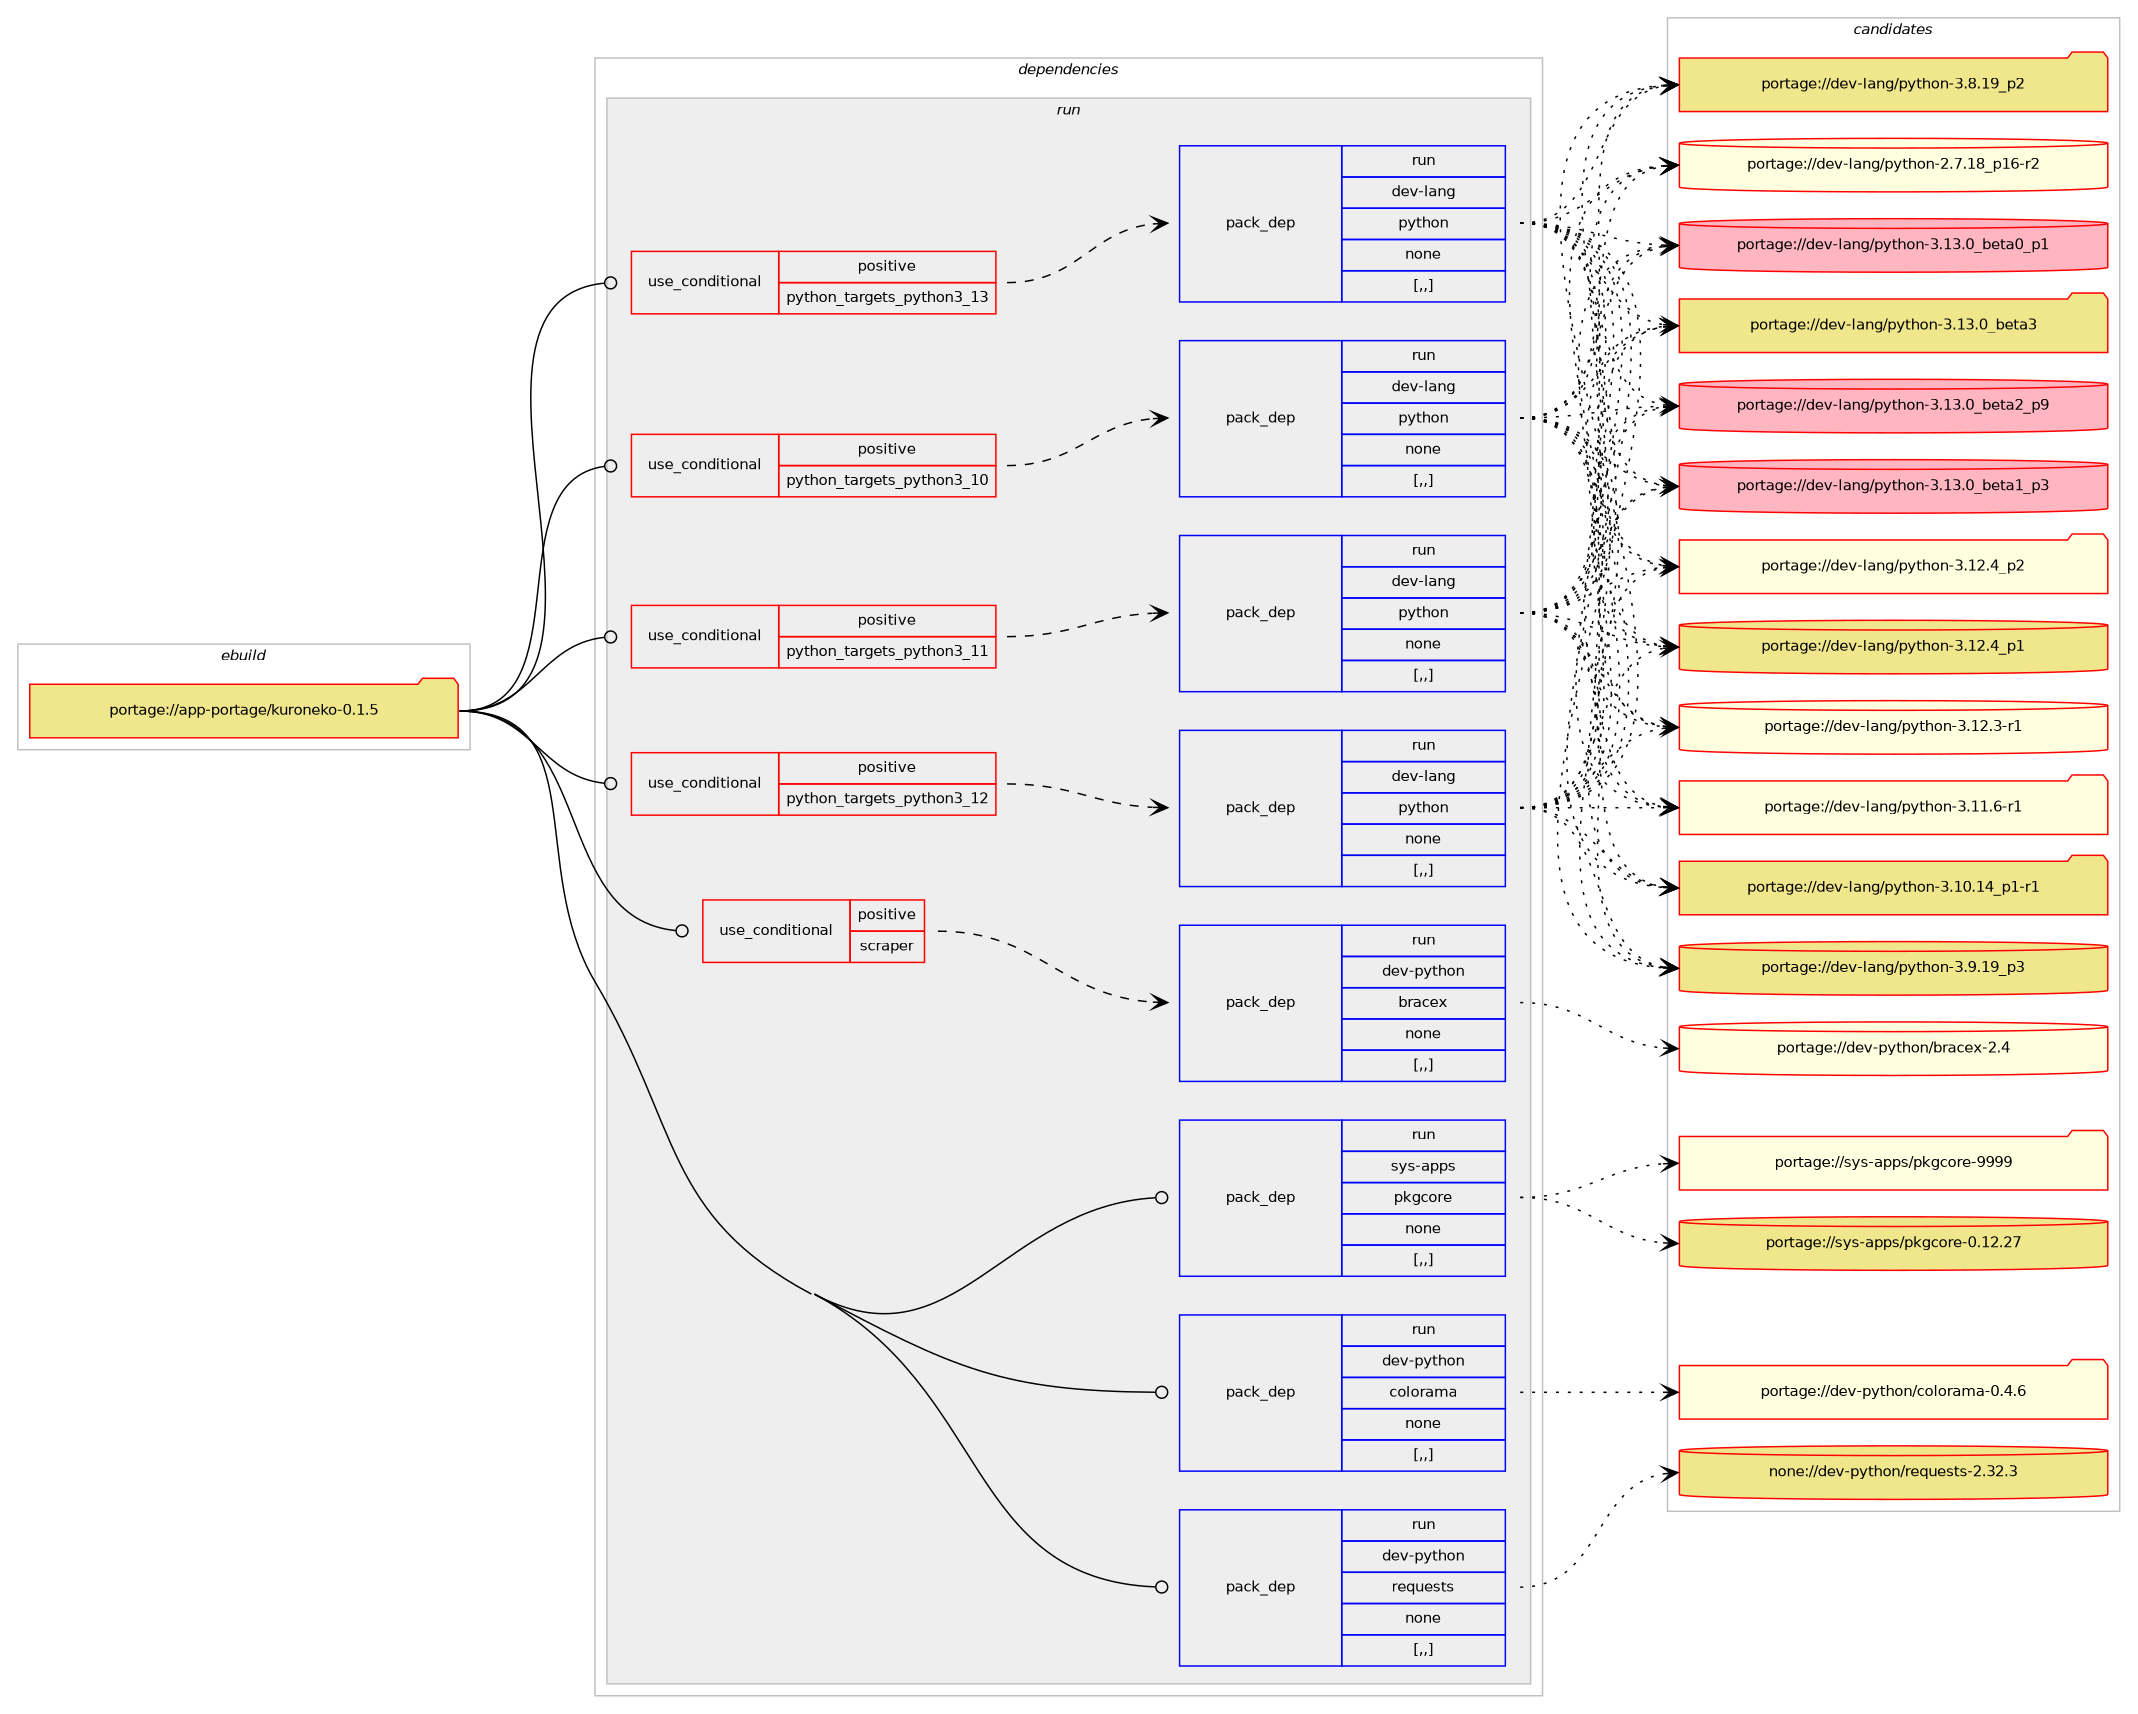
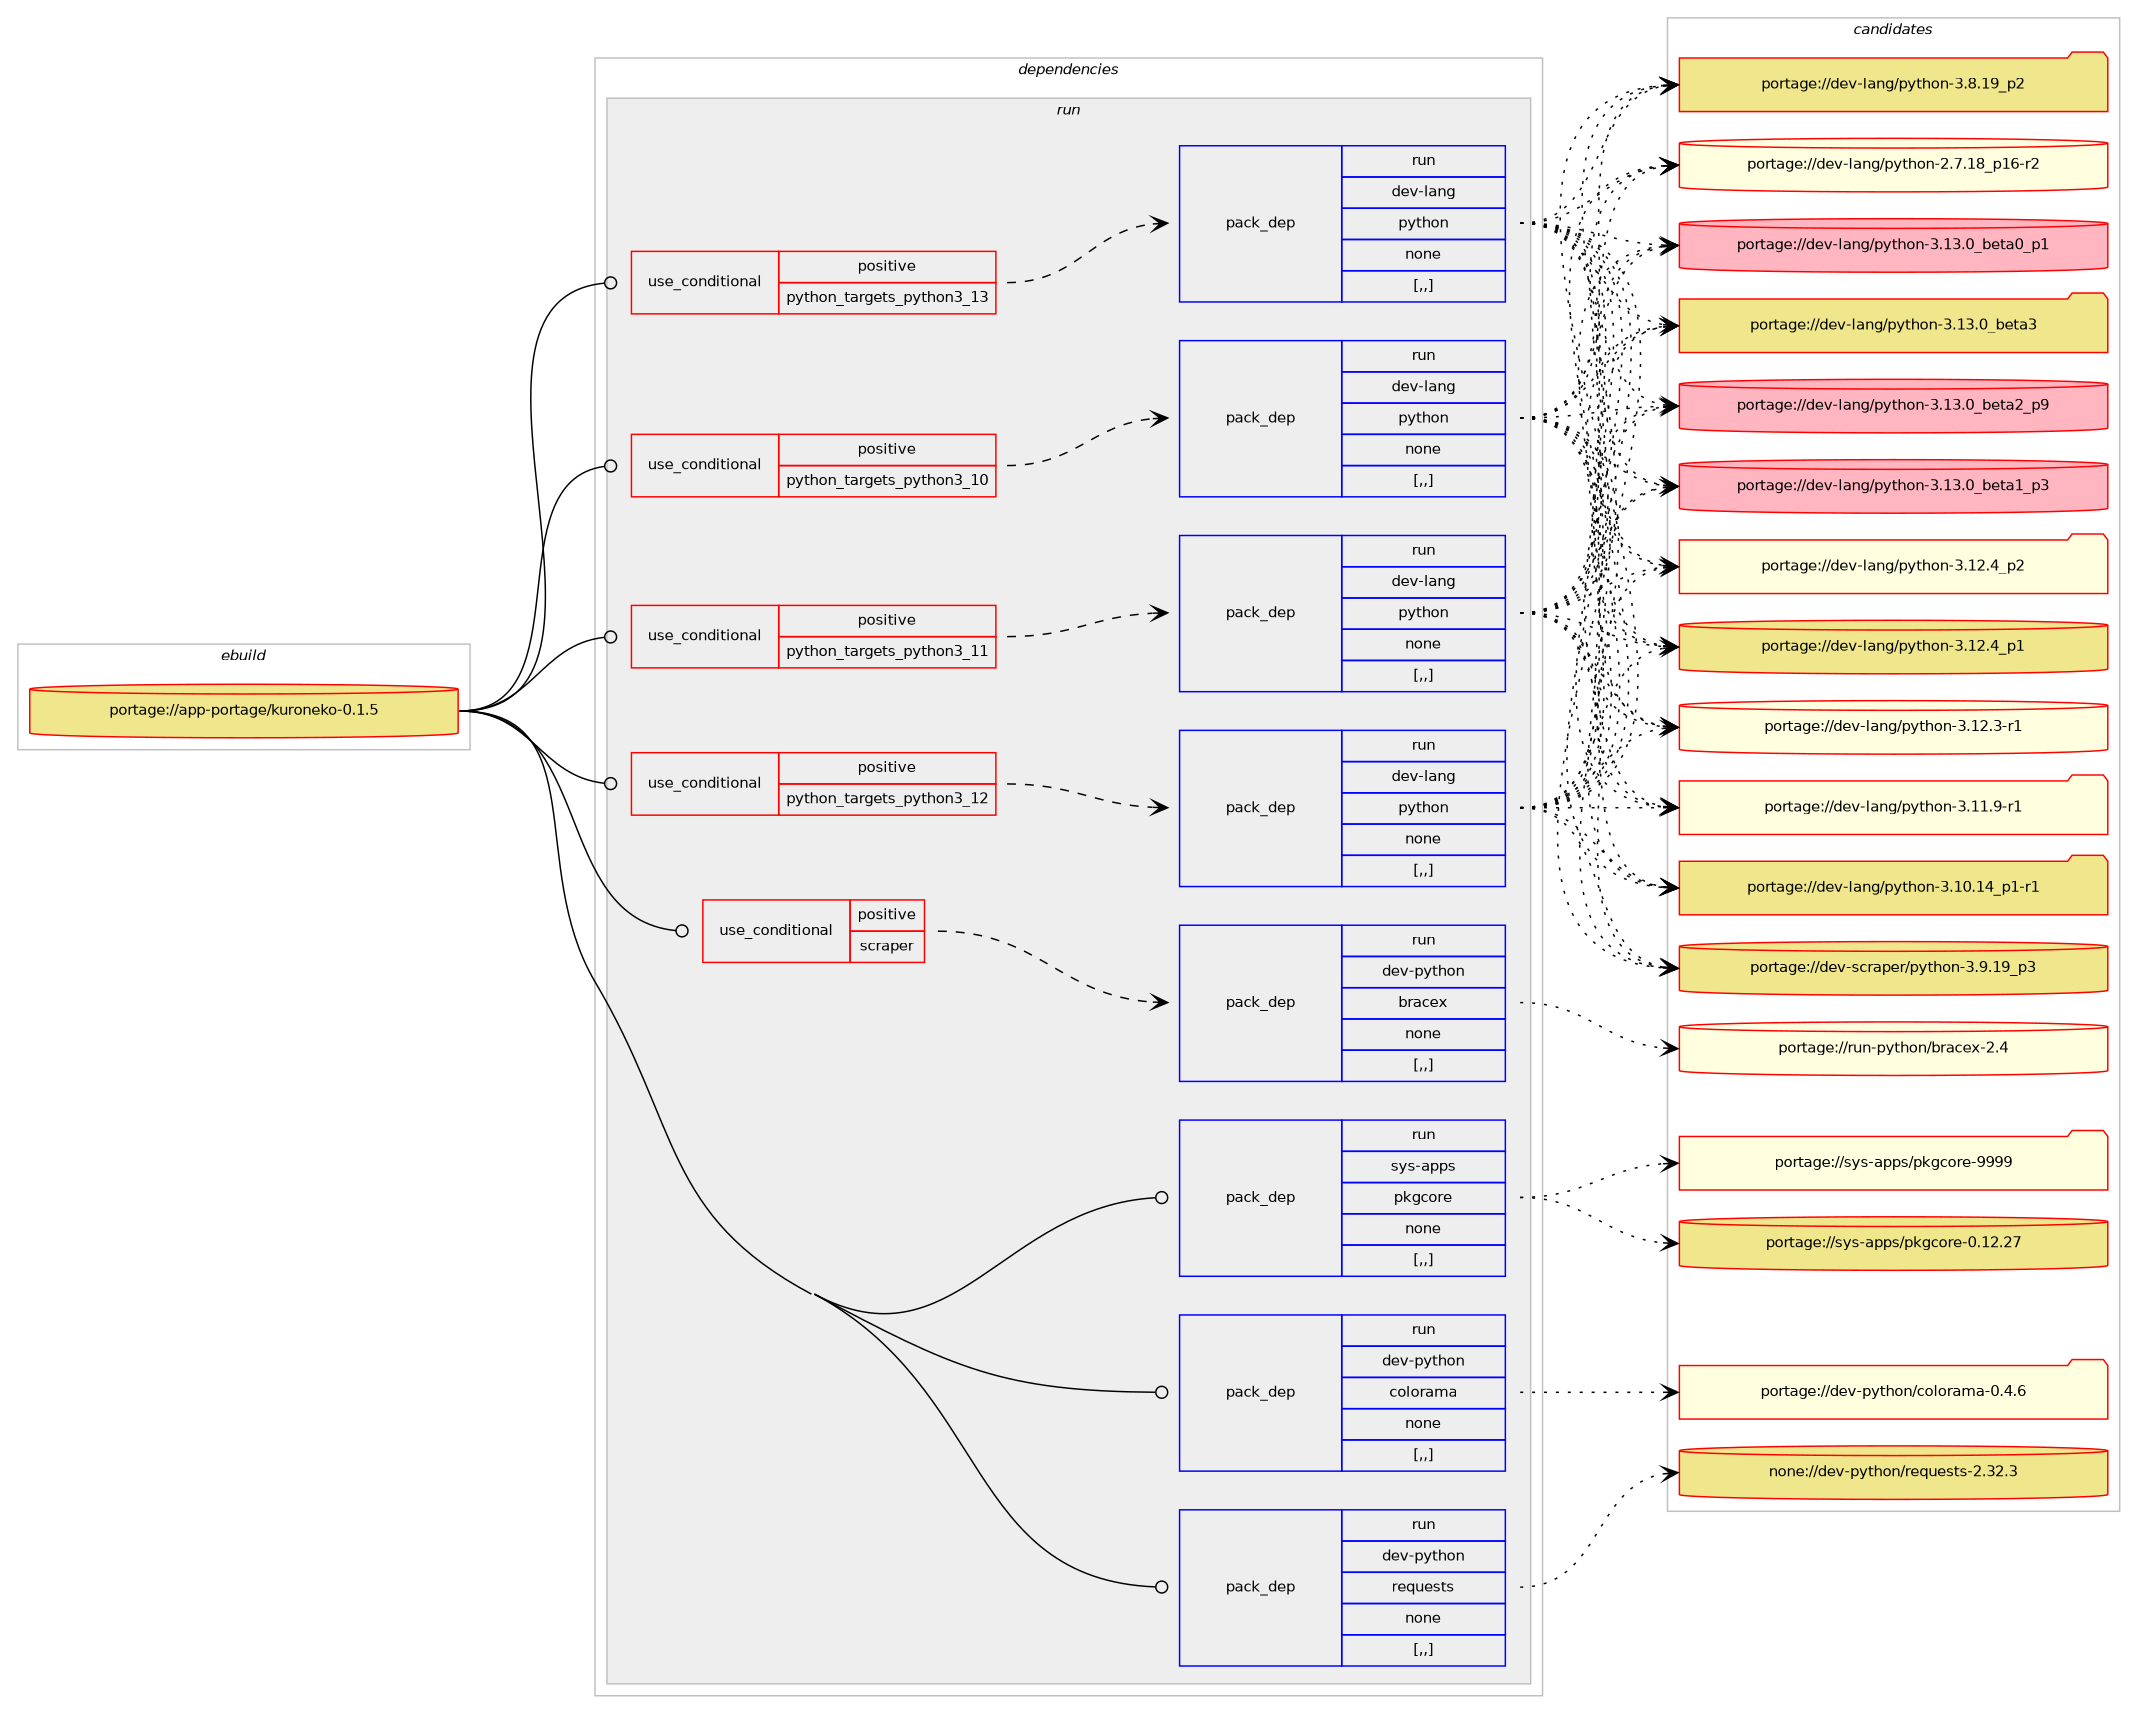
node "portage://app-portage/kuroneko-0.1.5": shape folder -> cylinder
node "portage://dev-lang/python-3.11.6-r1": label "portage://dev-lang/python-3.11.6-r1" -> "portage://dev-lang/python-3.11.9-r1"
node "portage://dev-lang/python-3.9.19_p3": label "portage://dev-lang/python-3.9.19_p3" -> "portage://dev-scraper/python-3.9.19_p3"
node "portage://dev-python/bracex-2.4": label "portage://dev-python/bracex-2.4" -> "portage://run-python/bracex-2.4"
